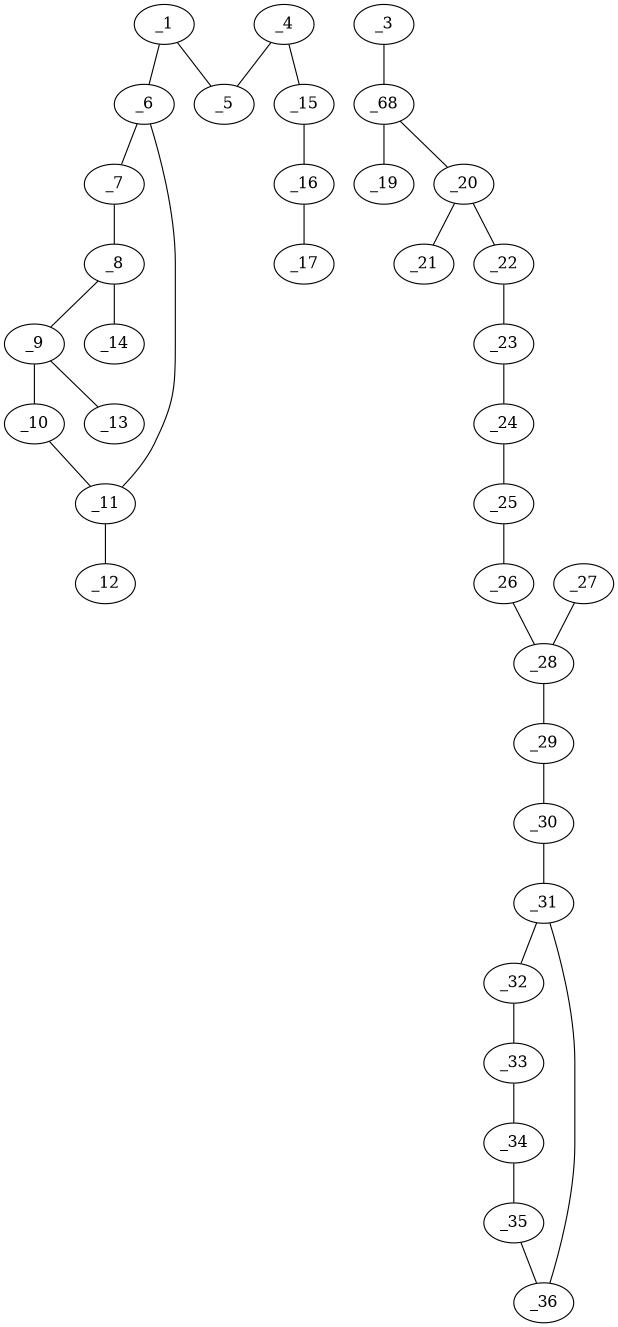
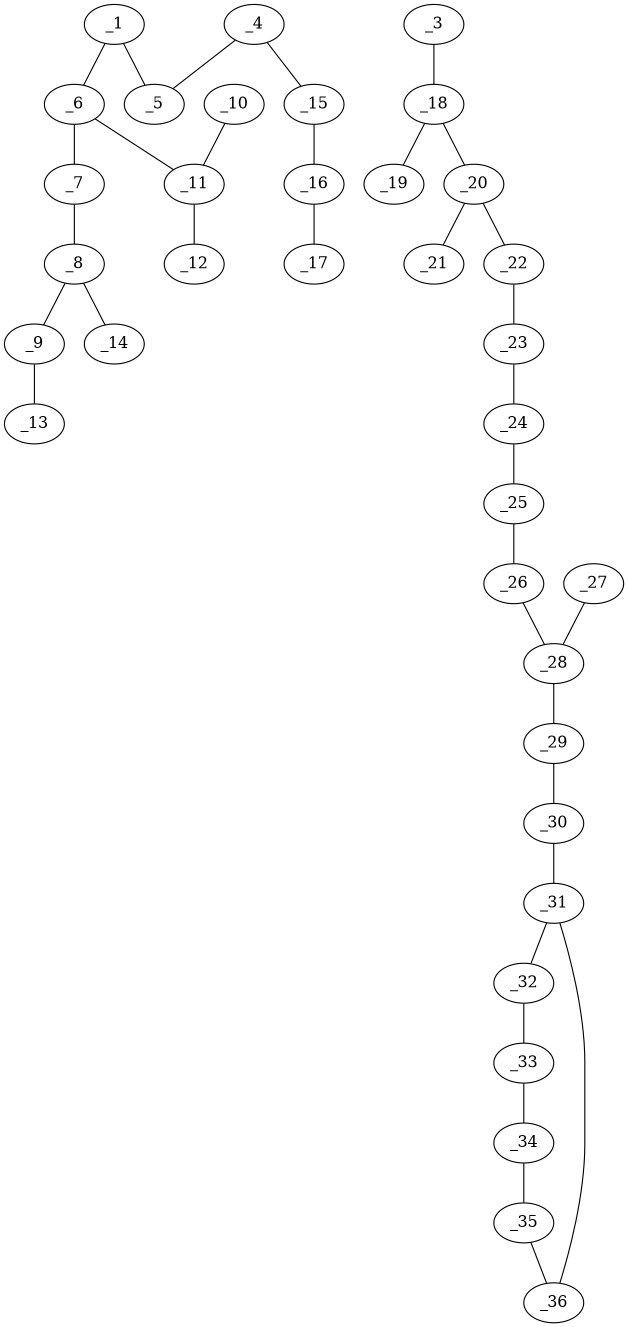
node "_68": label "_68" -> "_18"
edge "_9" -- "_10": removed
